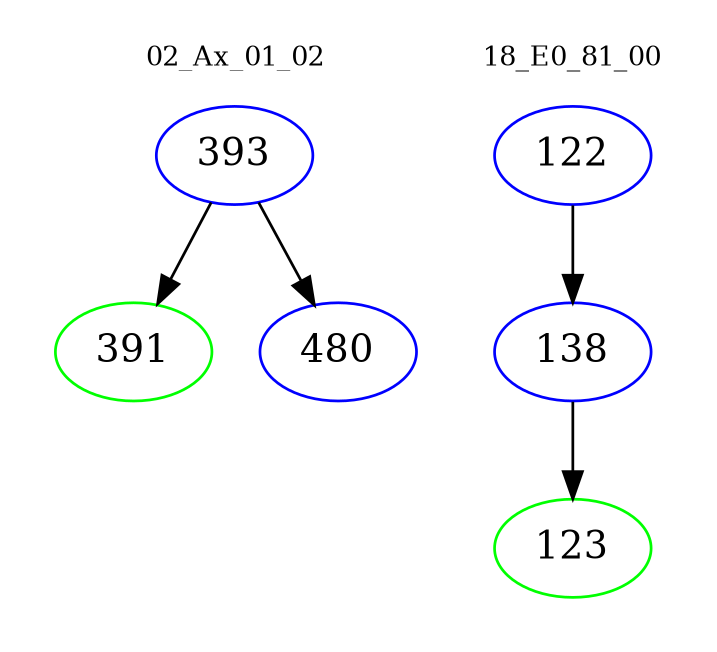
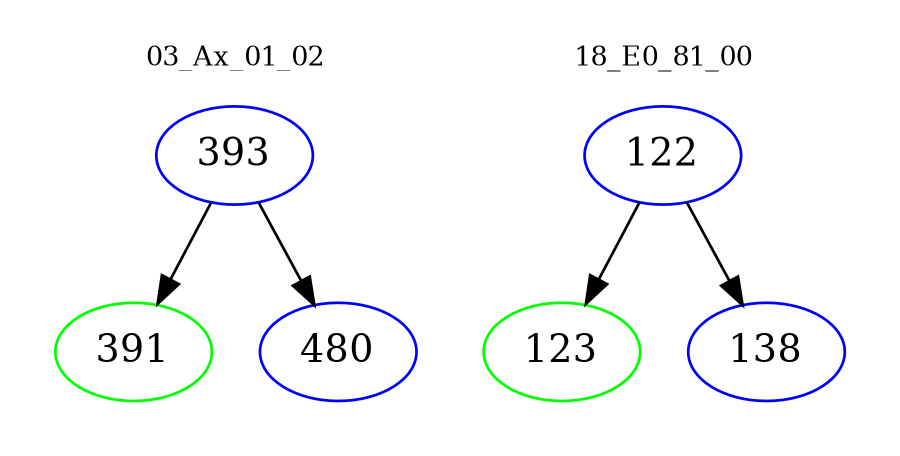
cluster "02_Ax_01_02": label "02_Ax_01_02" -> "03_Ax_01_02"
edge "138" -> "123": now "122" -> "123"
